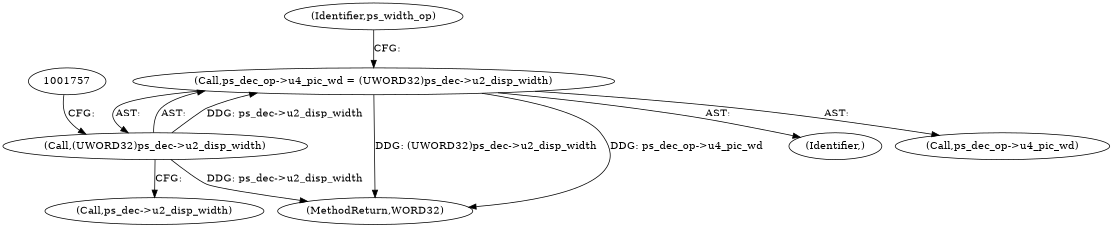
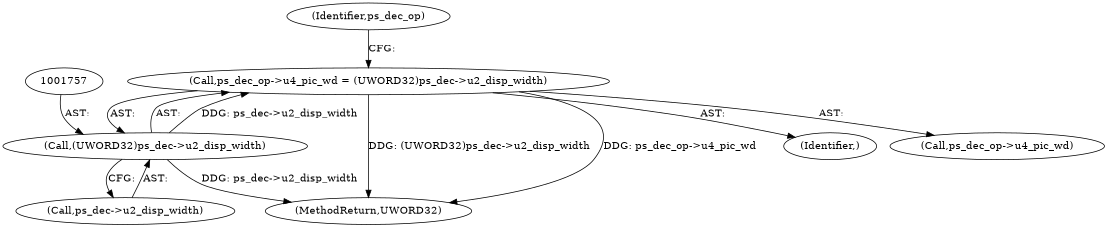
node "(Identifier,ps_width_op)": label "(Identifier,ps_width_op)" -> "(Identifier,ps_dec_op)"
edge "1001757" -> "(Call,(UWORD32)ps_dec->u2_disp_width)": label "CFG: " -> "AST: "
edge "(Call,ps_dec->u2_disp_width)" -> "(Call,(UWORD32)ps_dec->u2_disp_width)": added, label "AST:"
node "(MethodReturn,WORD32)": label "(MethodReturn,WORD32)" -> "(MethodReturn,UWORD32)"
